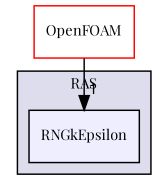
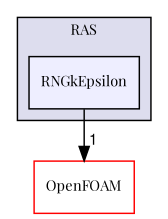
edge "OpenFOAM" -> "RNGkEpsilon": reversed
